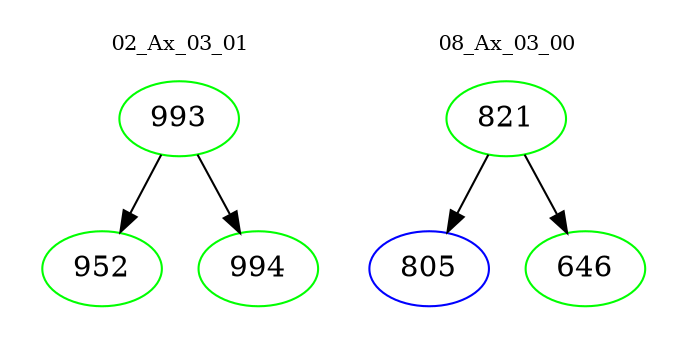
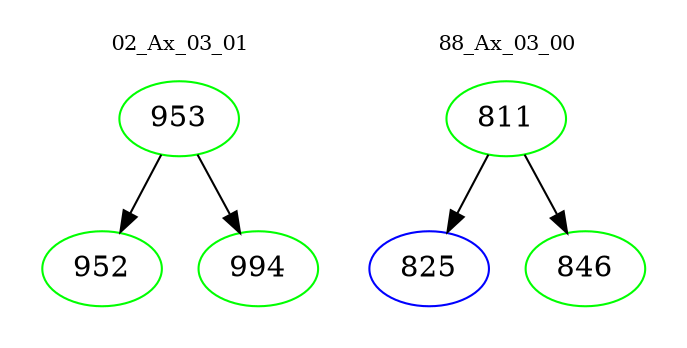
cluster "08_Ax_03_00": label "08_Ax_03_00" -> "88_Ax_03_00"
node "993": label "993" -> "953"
node "821": label "821" -> "811"
node "805": label "805" -> "825"
node "646": label "646" -> "846"
